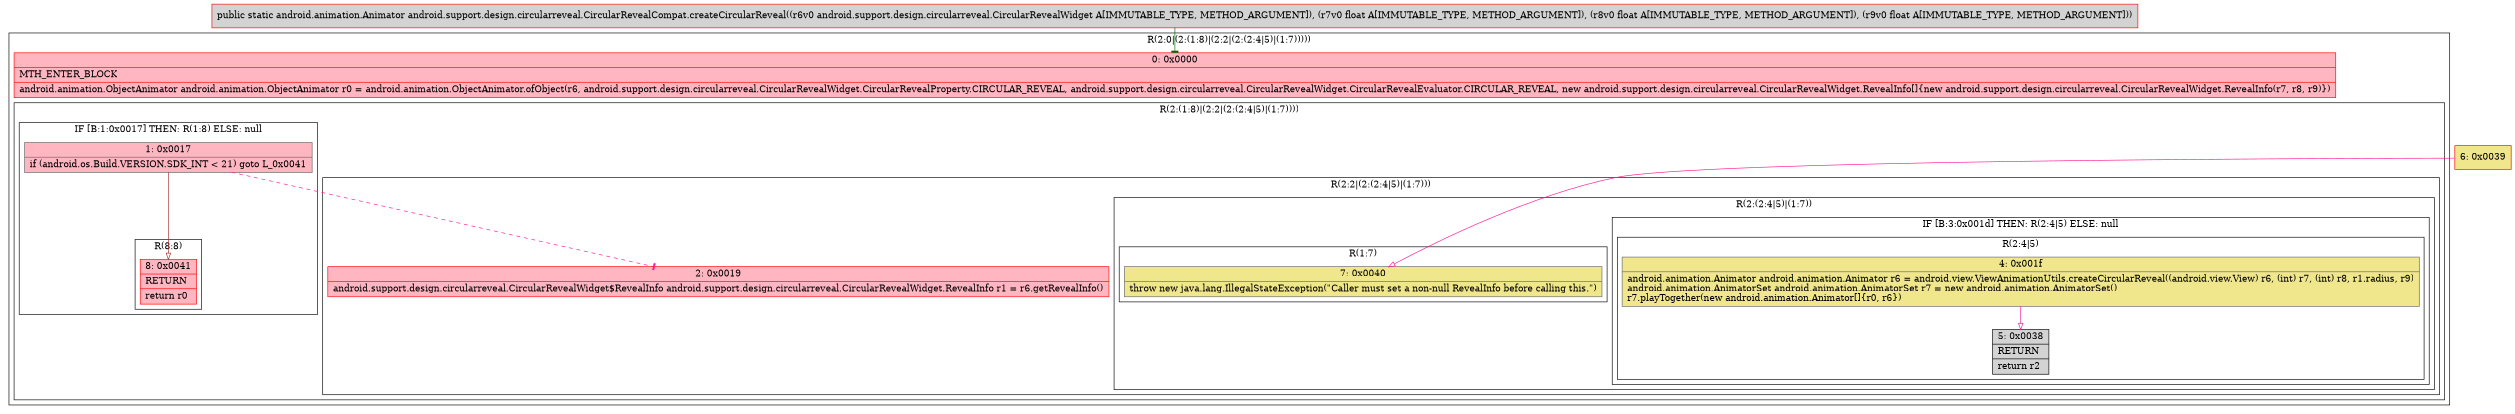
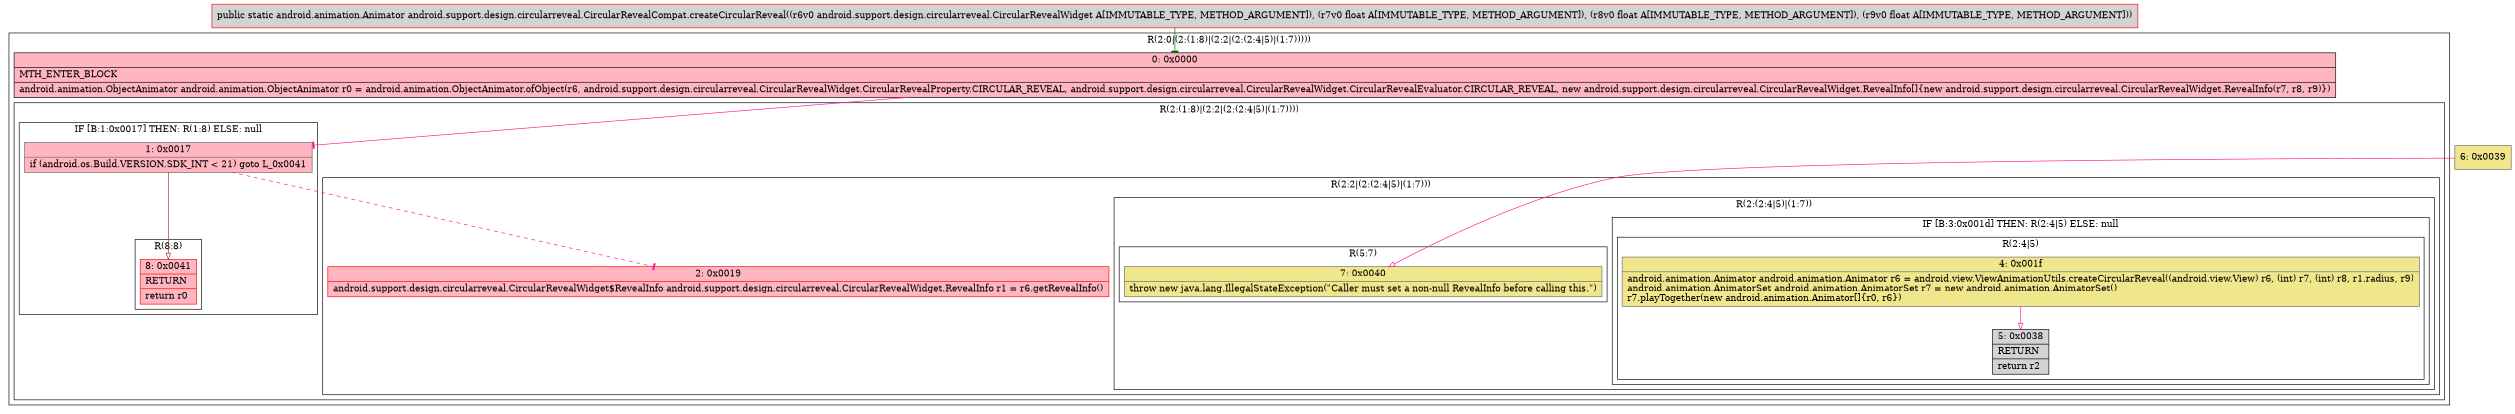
node "0: 0x0000": color red -> black
edge "0: 0x0000" -> "1: 0x0017": added
node "6: 0x0039": color red -> gray40
cluster "R(1:7)": label "R(1:7)" -> "R(5:7)"
